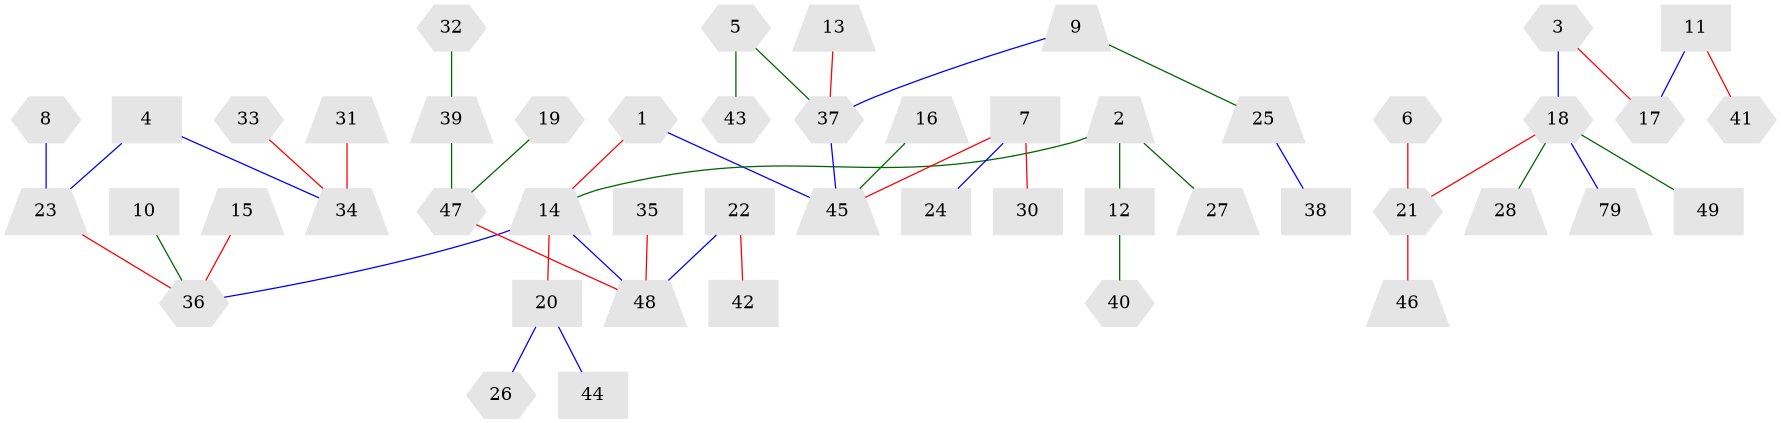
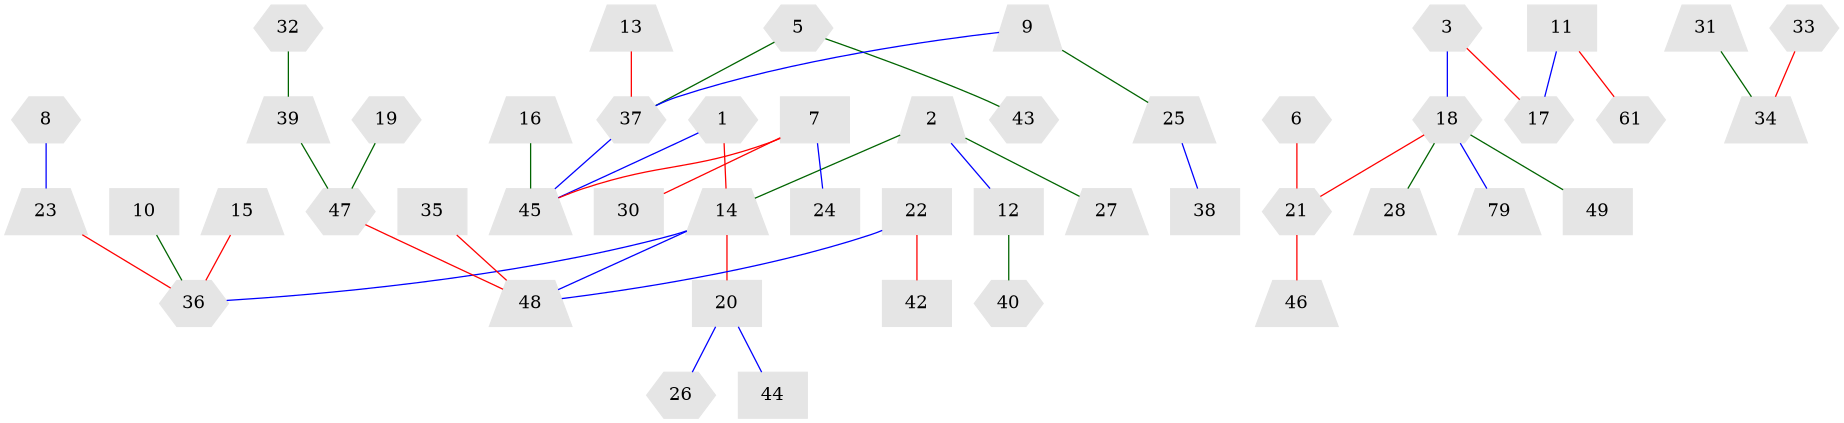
node "4": removed
node "41": label "41" -> "61"
edge "31" -- "34": color red -> darkgreen
edge "2" -- "12": color darkgreen -> blue
